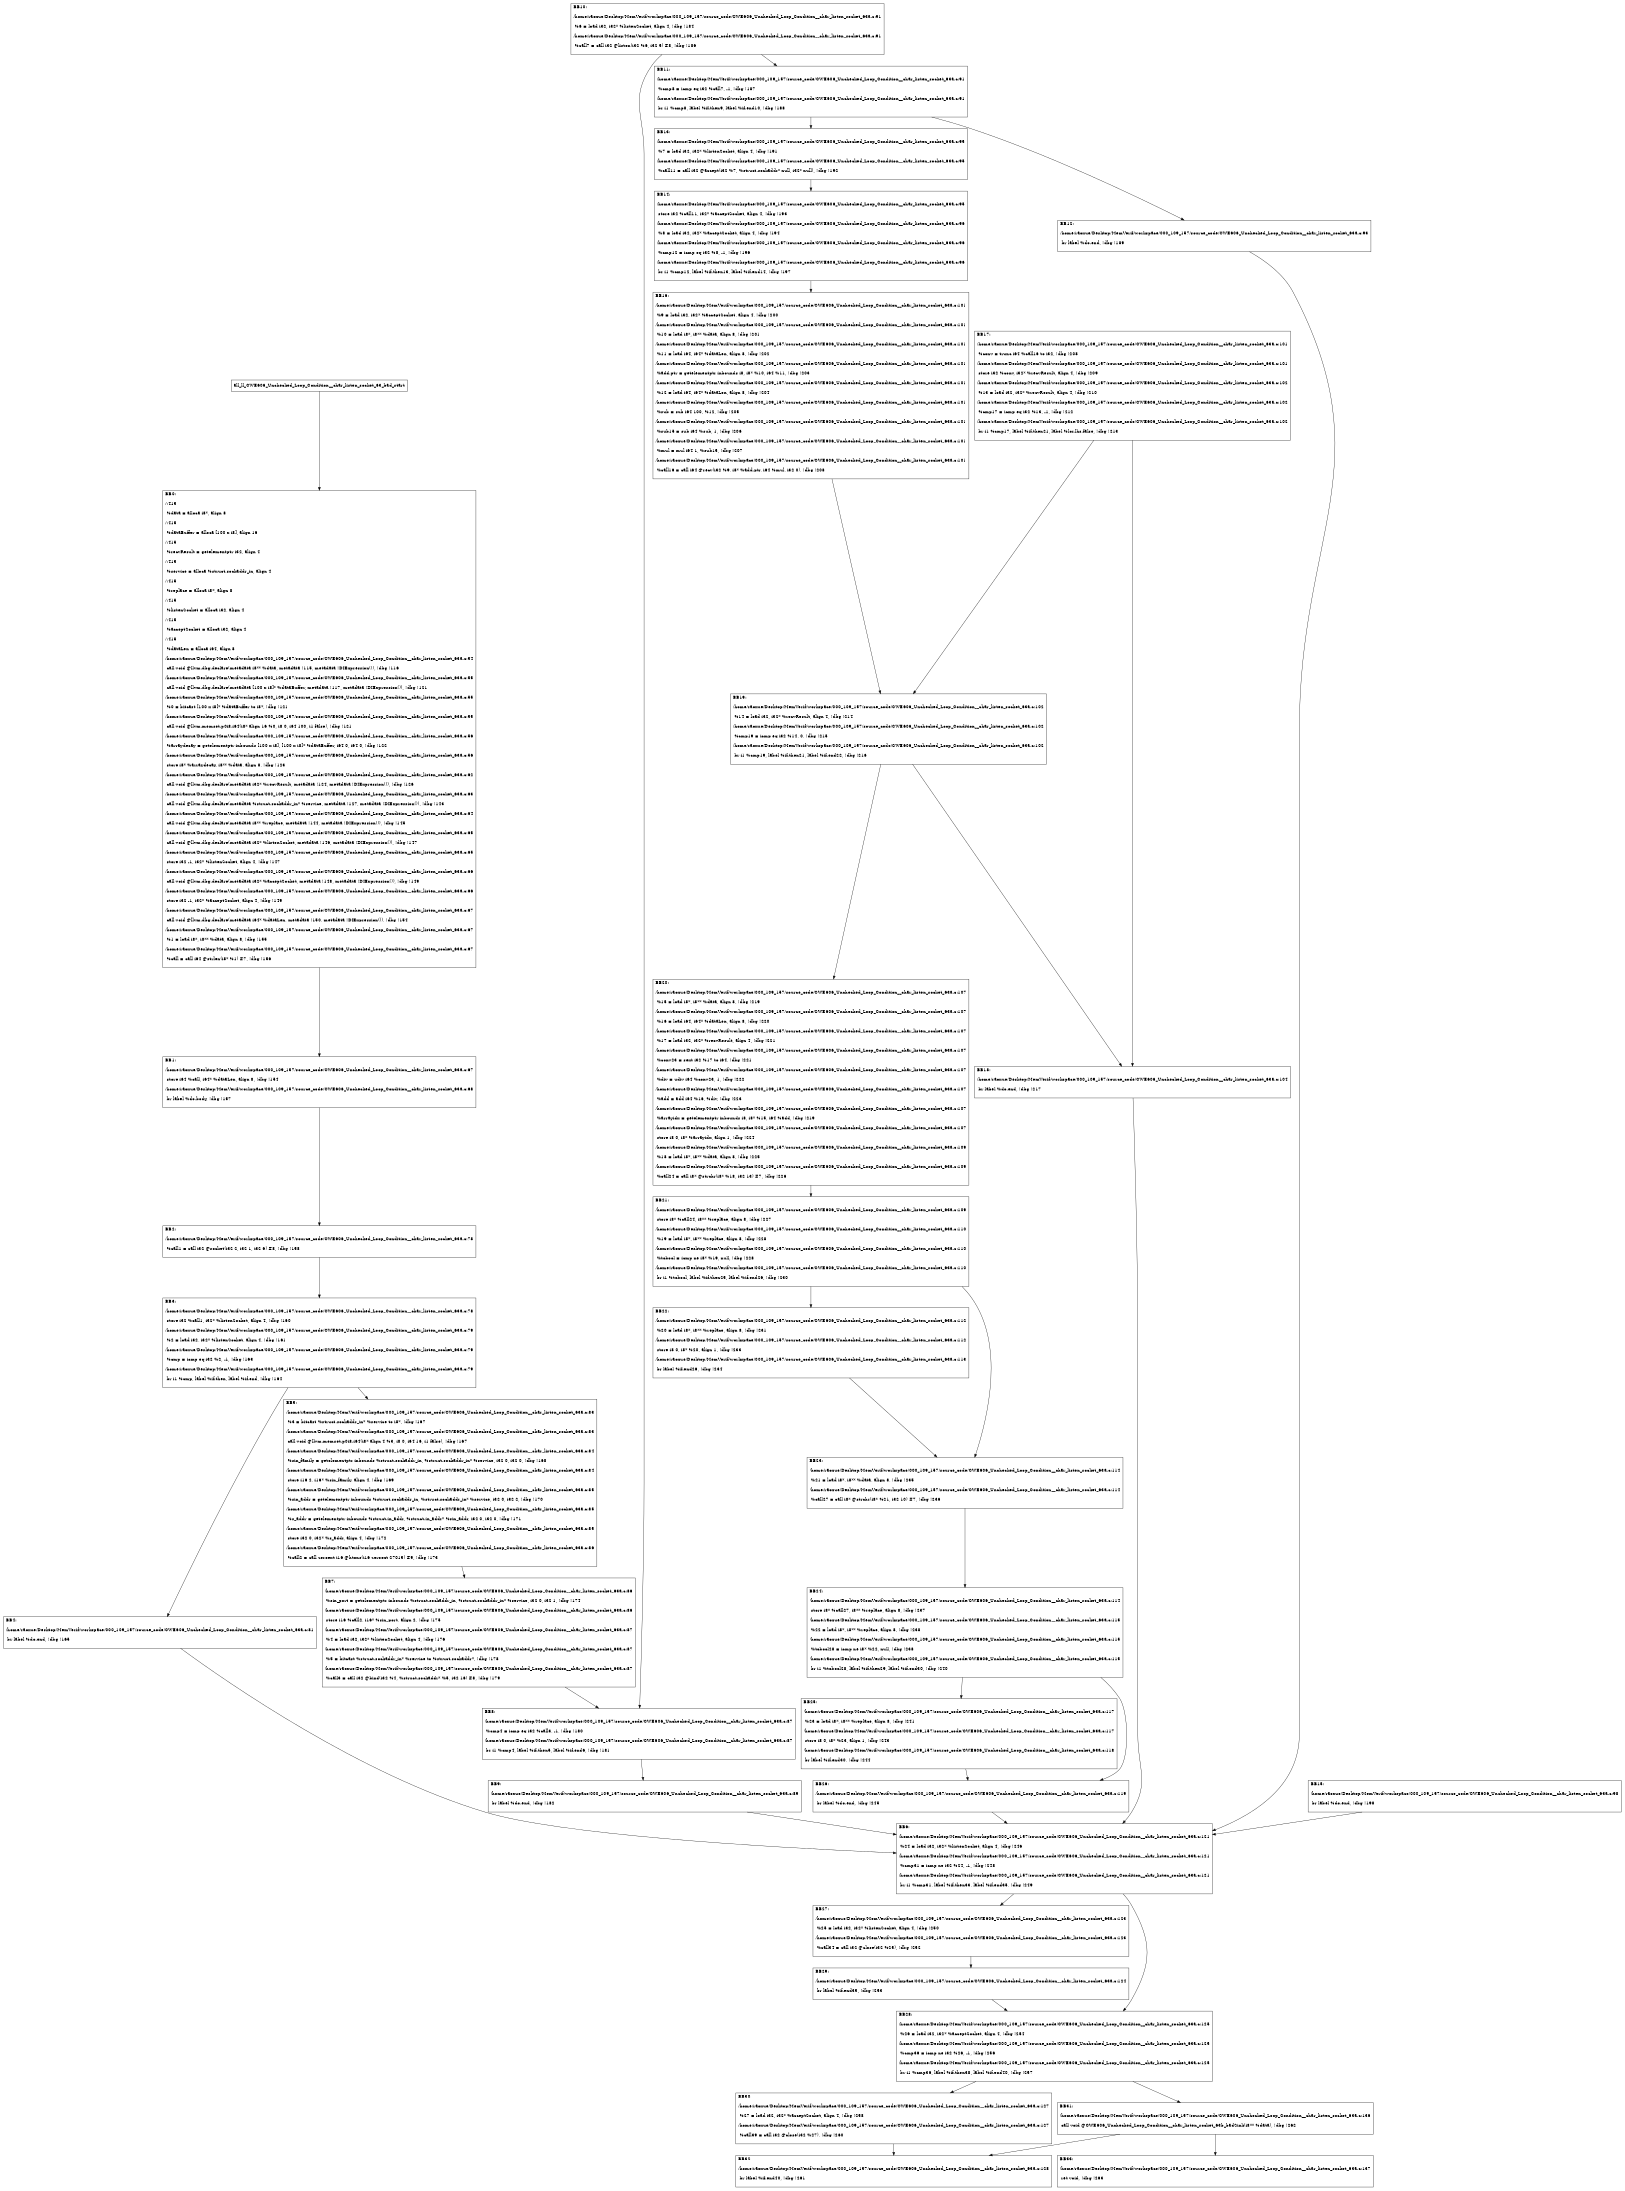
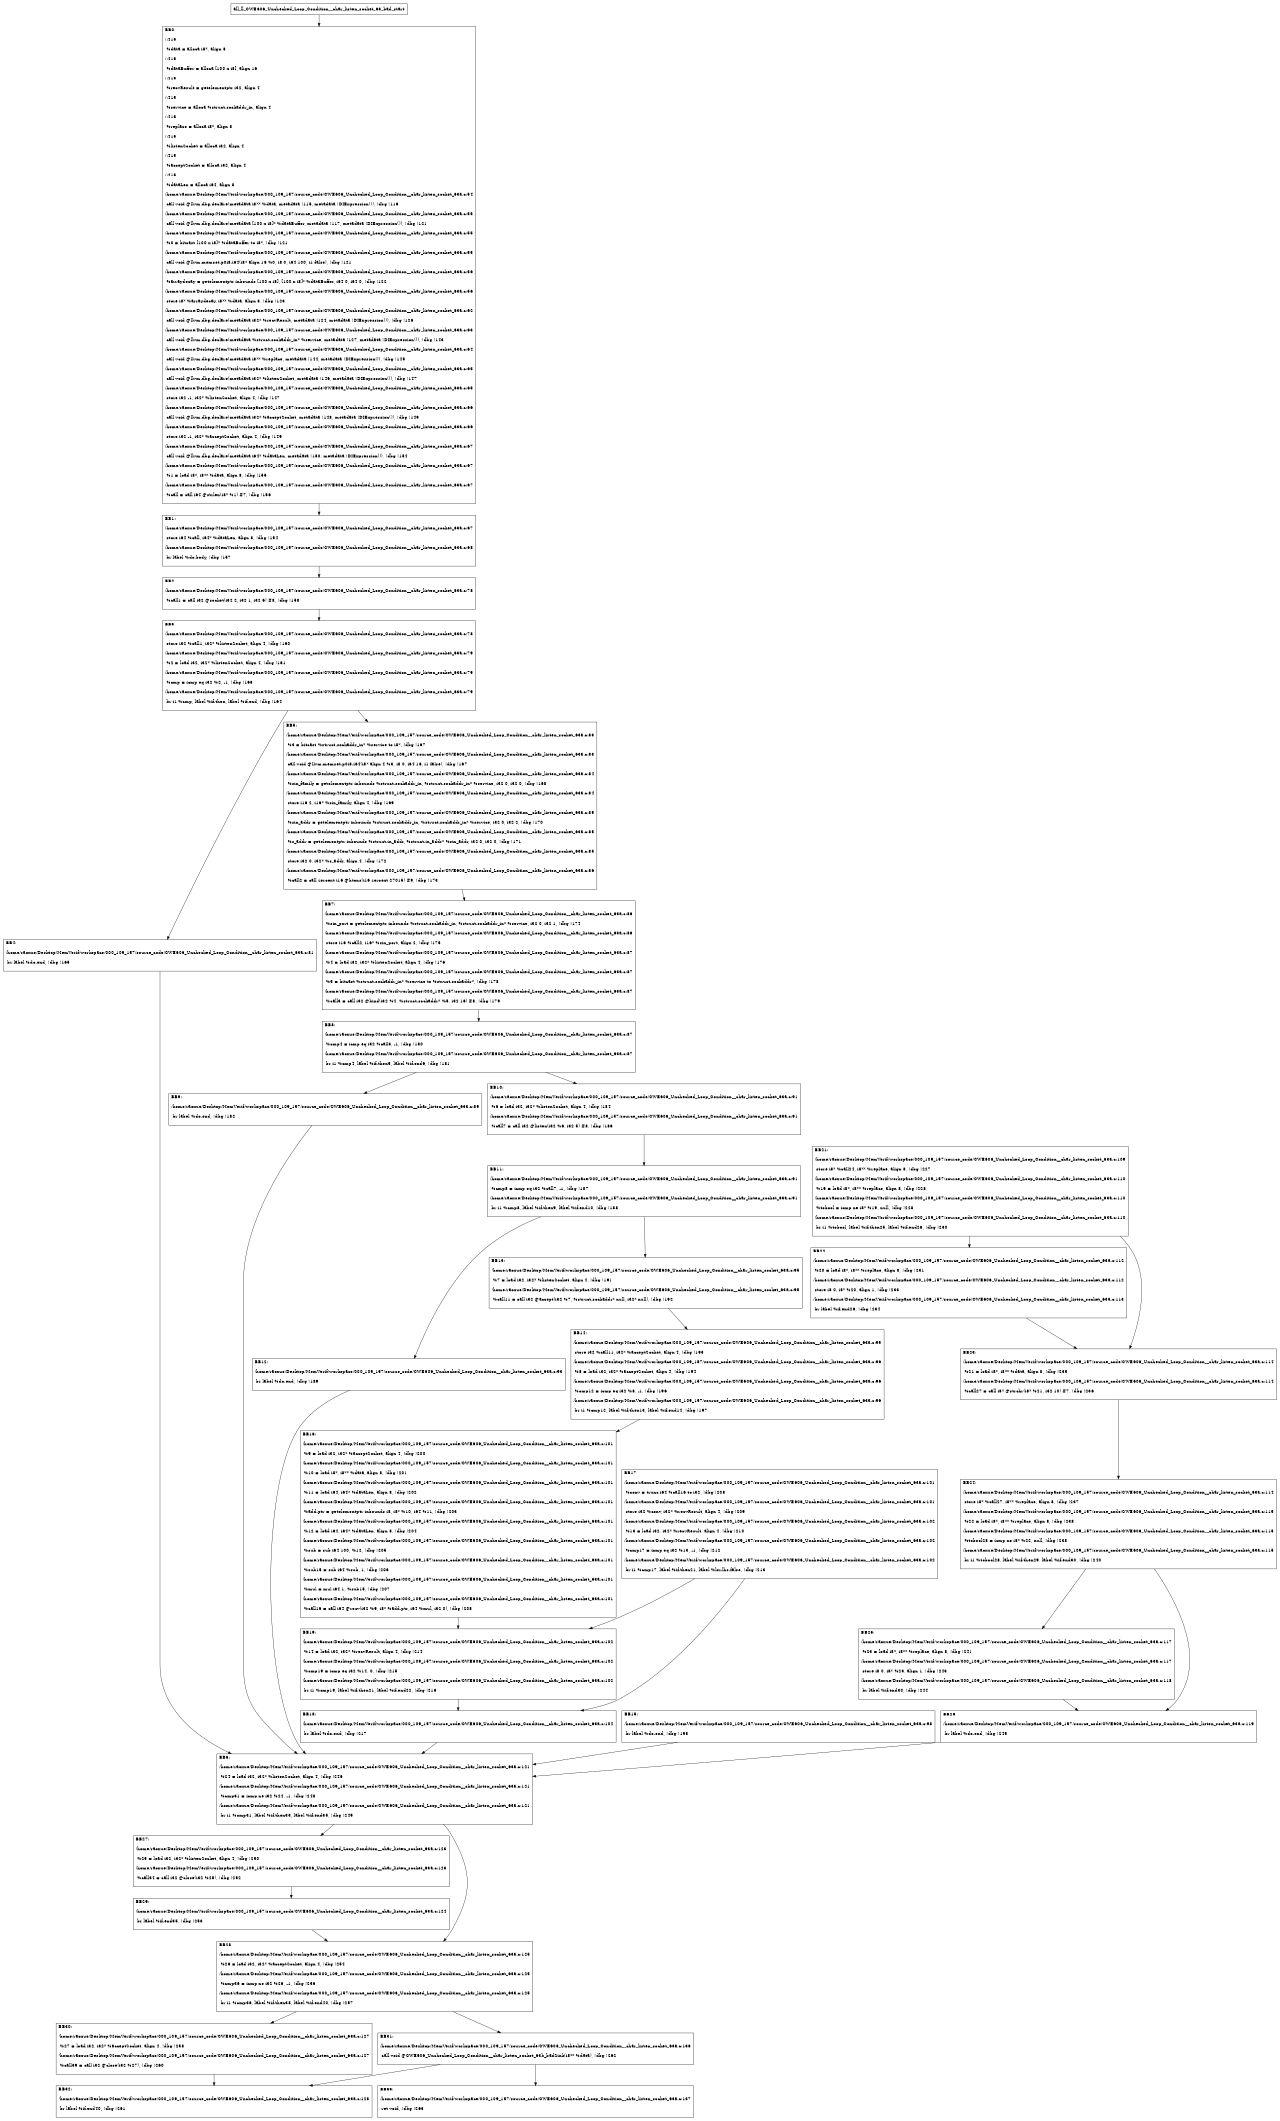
edge "BB10:" -> "BB8:": reversed
node "BB20:": removed
